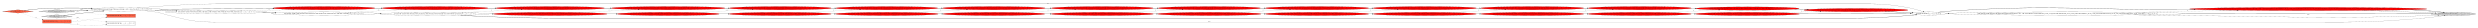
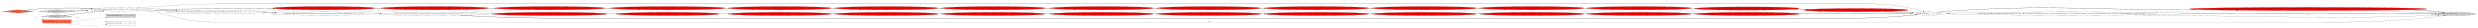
node "ExecutionEnvironment env@@@2@@@['0', '0', '1']": fillcolor tomato -> lightgray
